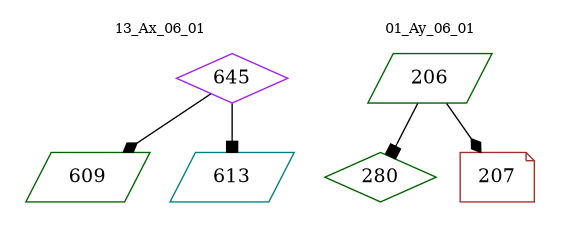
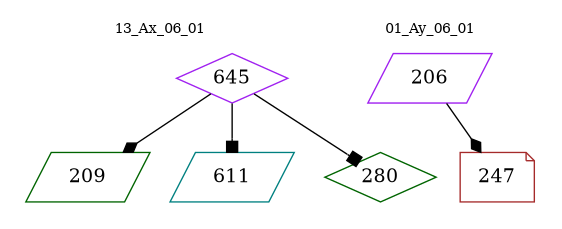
node "206": color darkgreen -> purple
edge "206" -> "280": now "645" -> "280"
node "609": label "609" -> "209"
node "613": label "613" -> "611"
node "207": label "207" -> "247"
